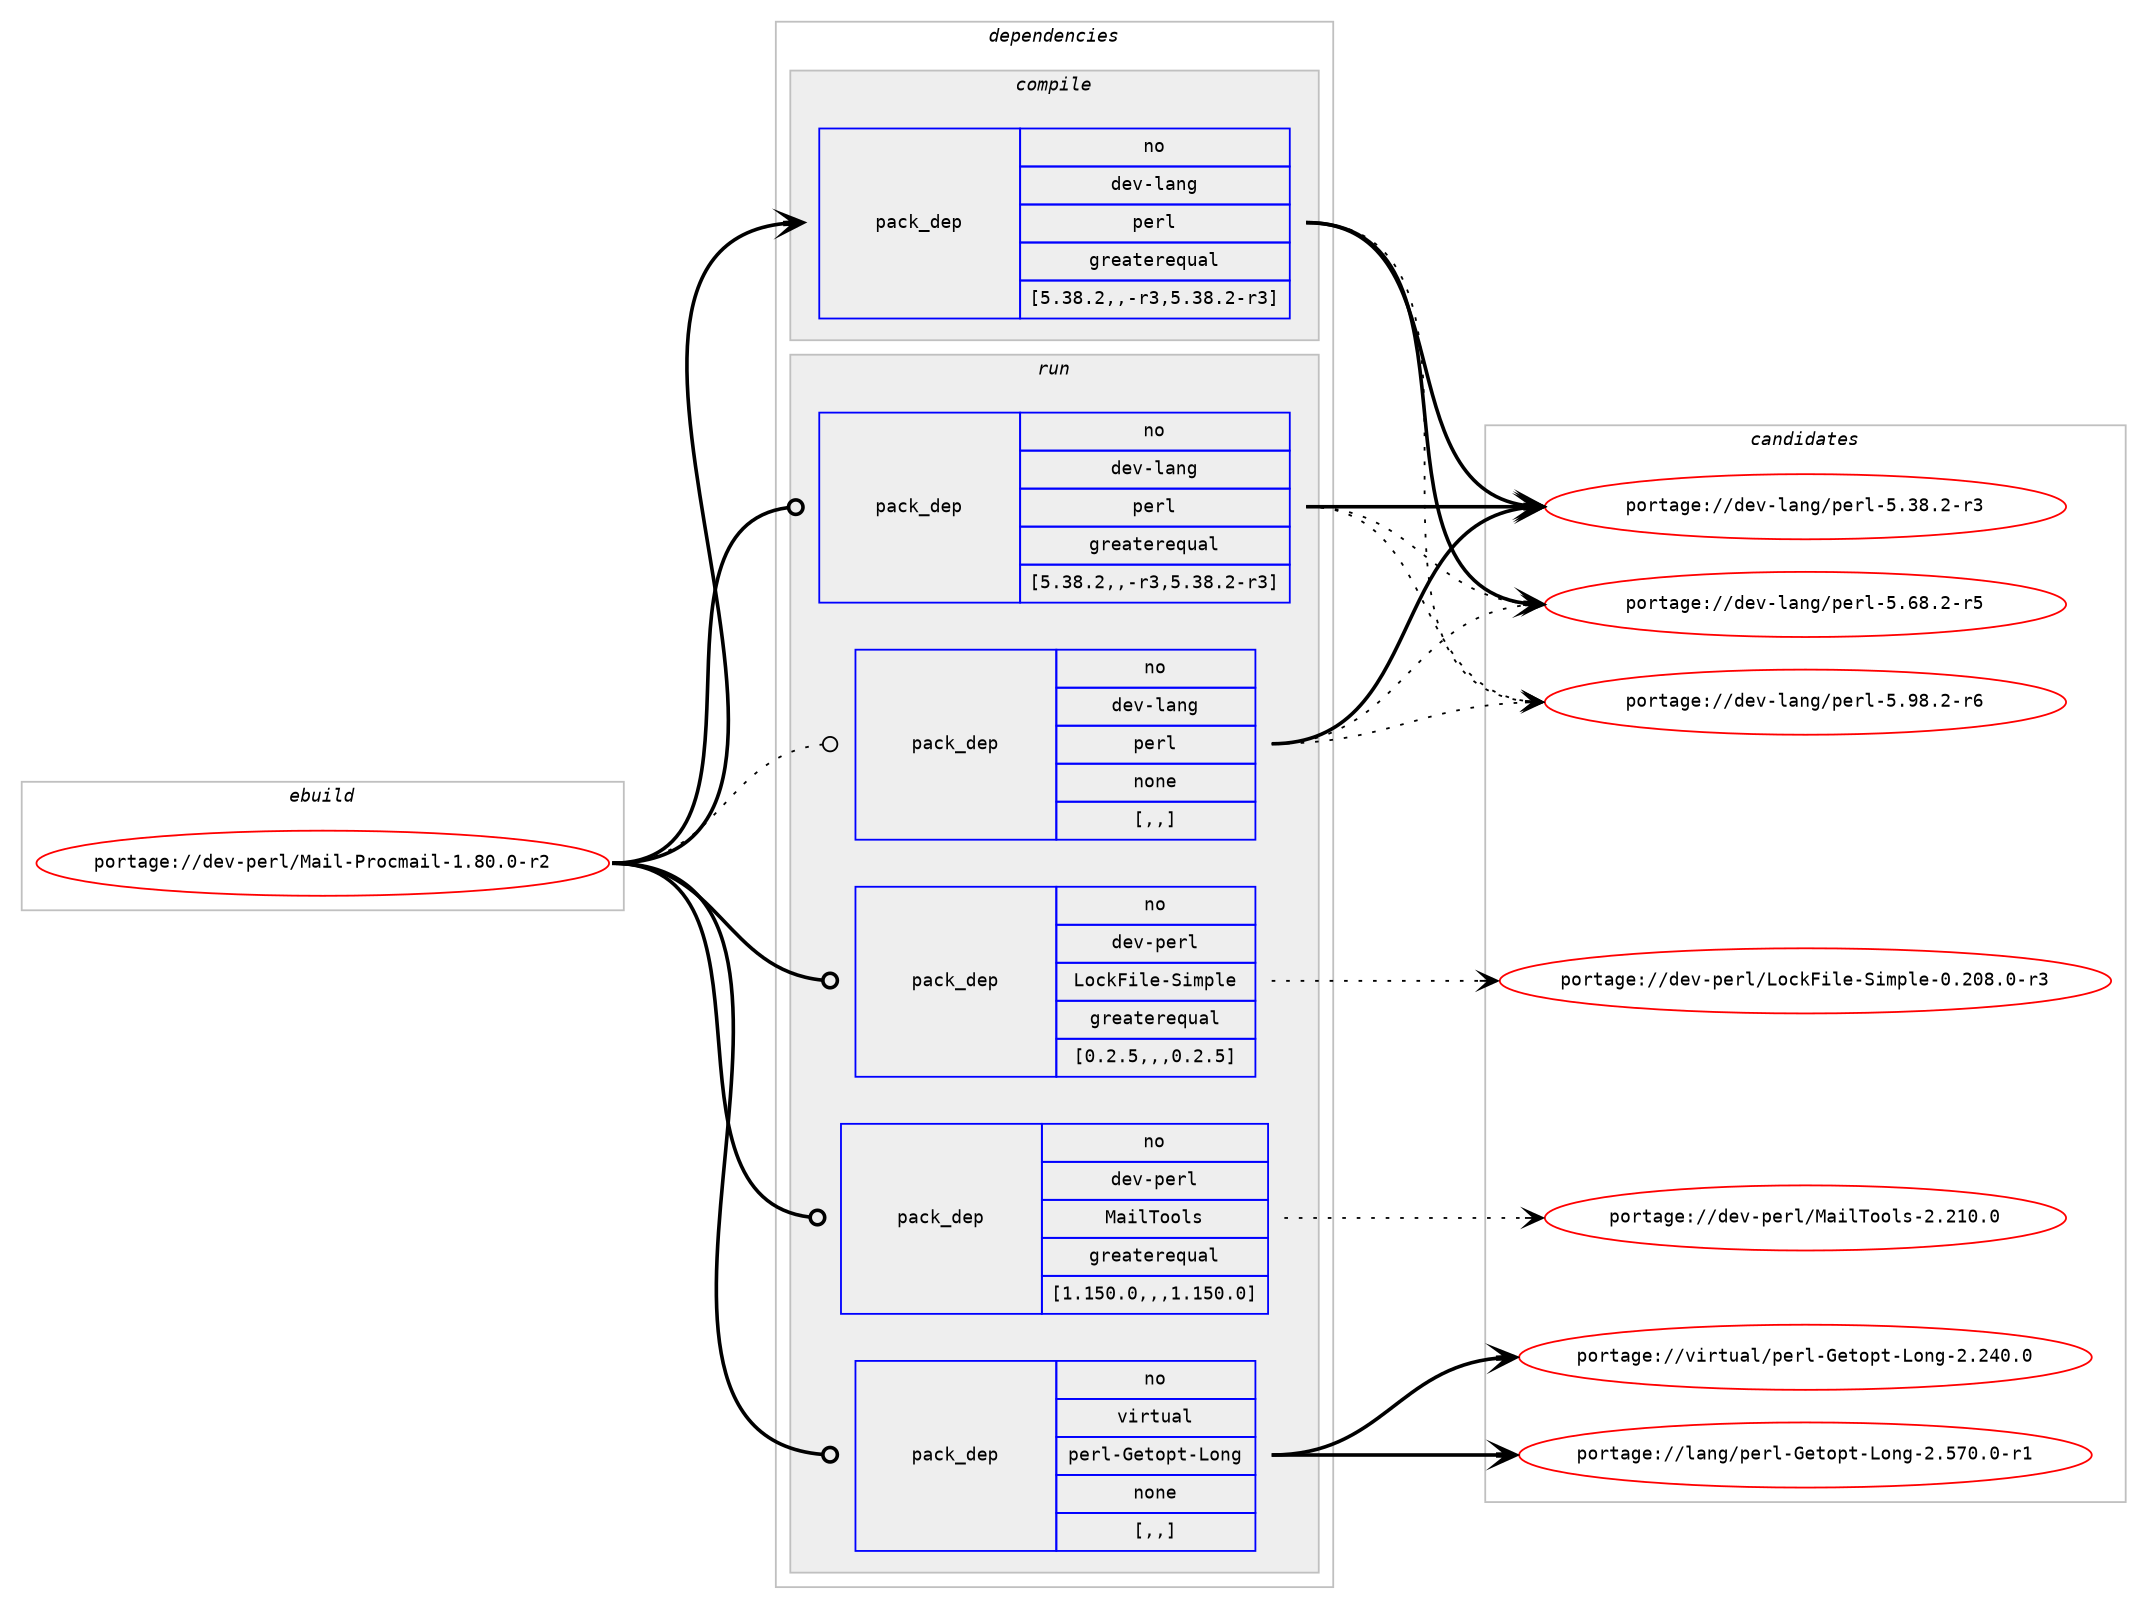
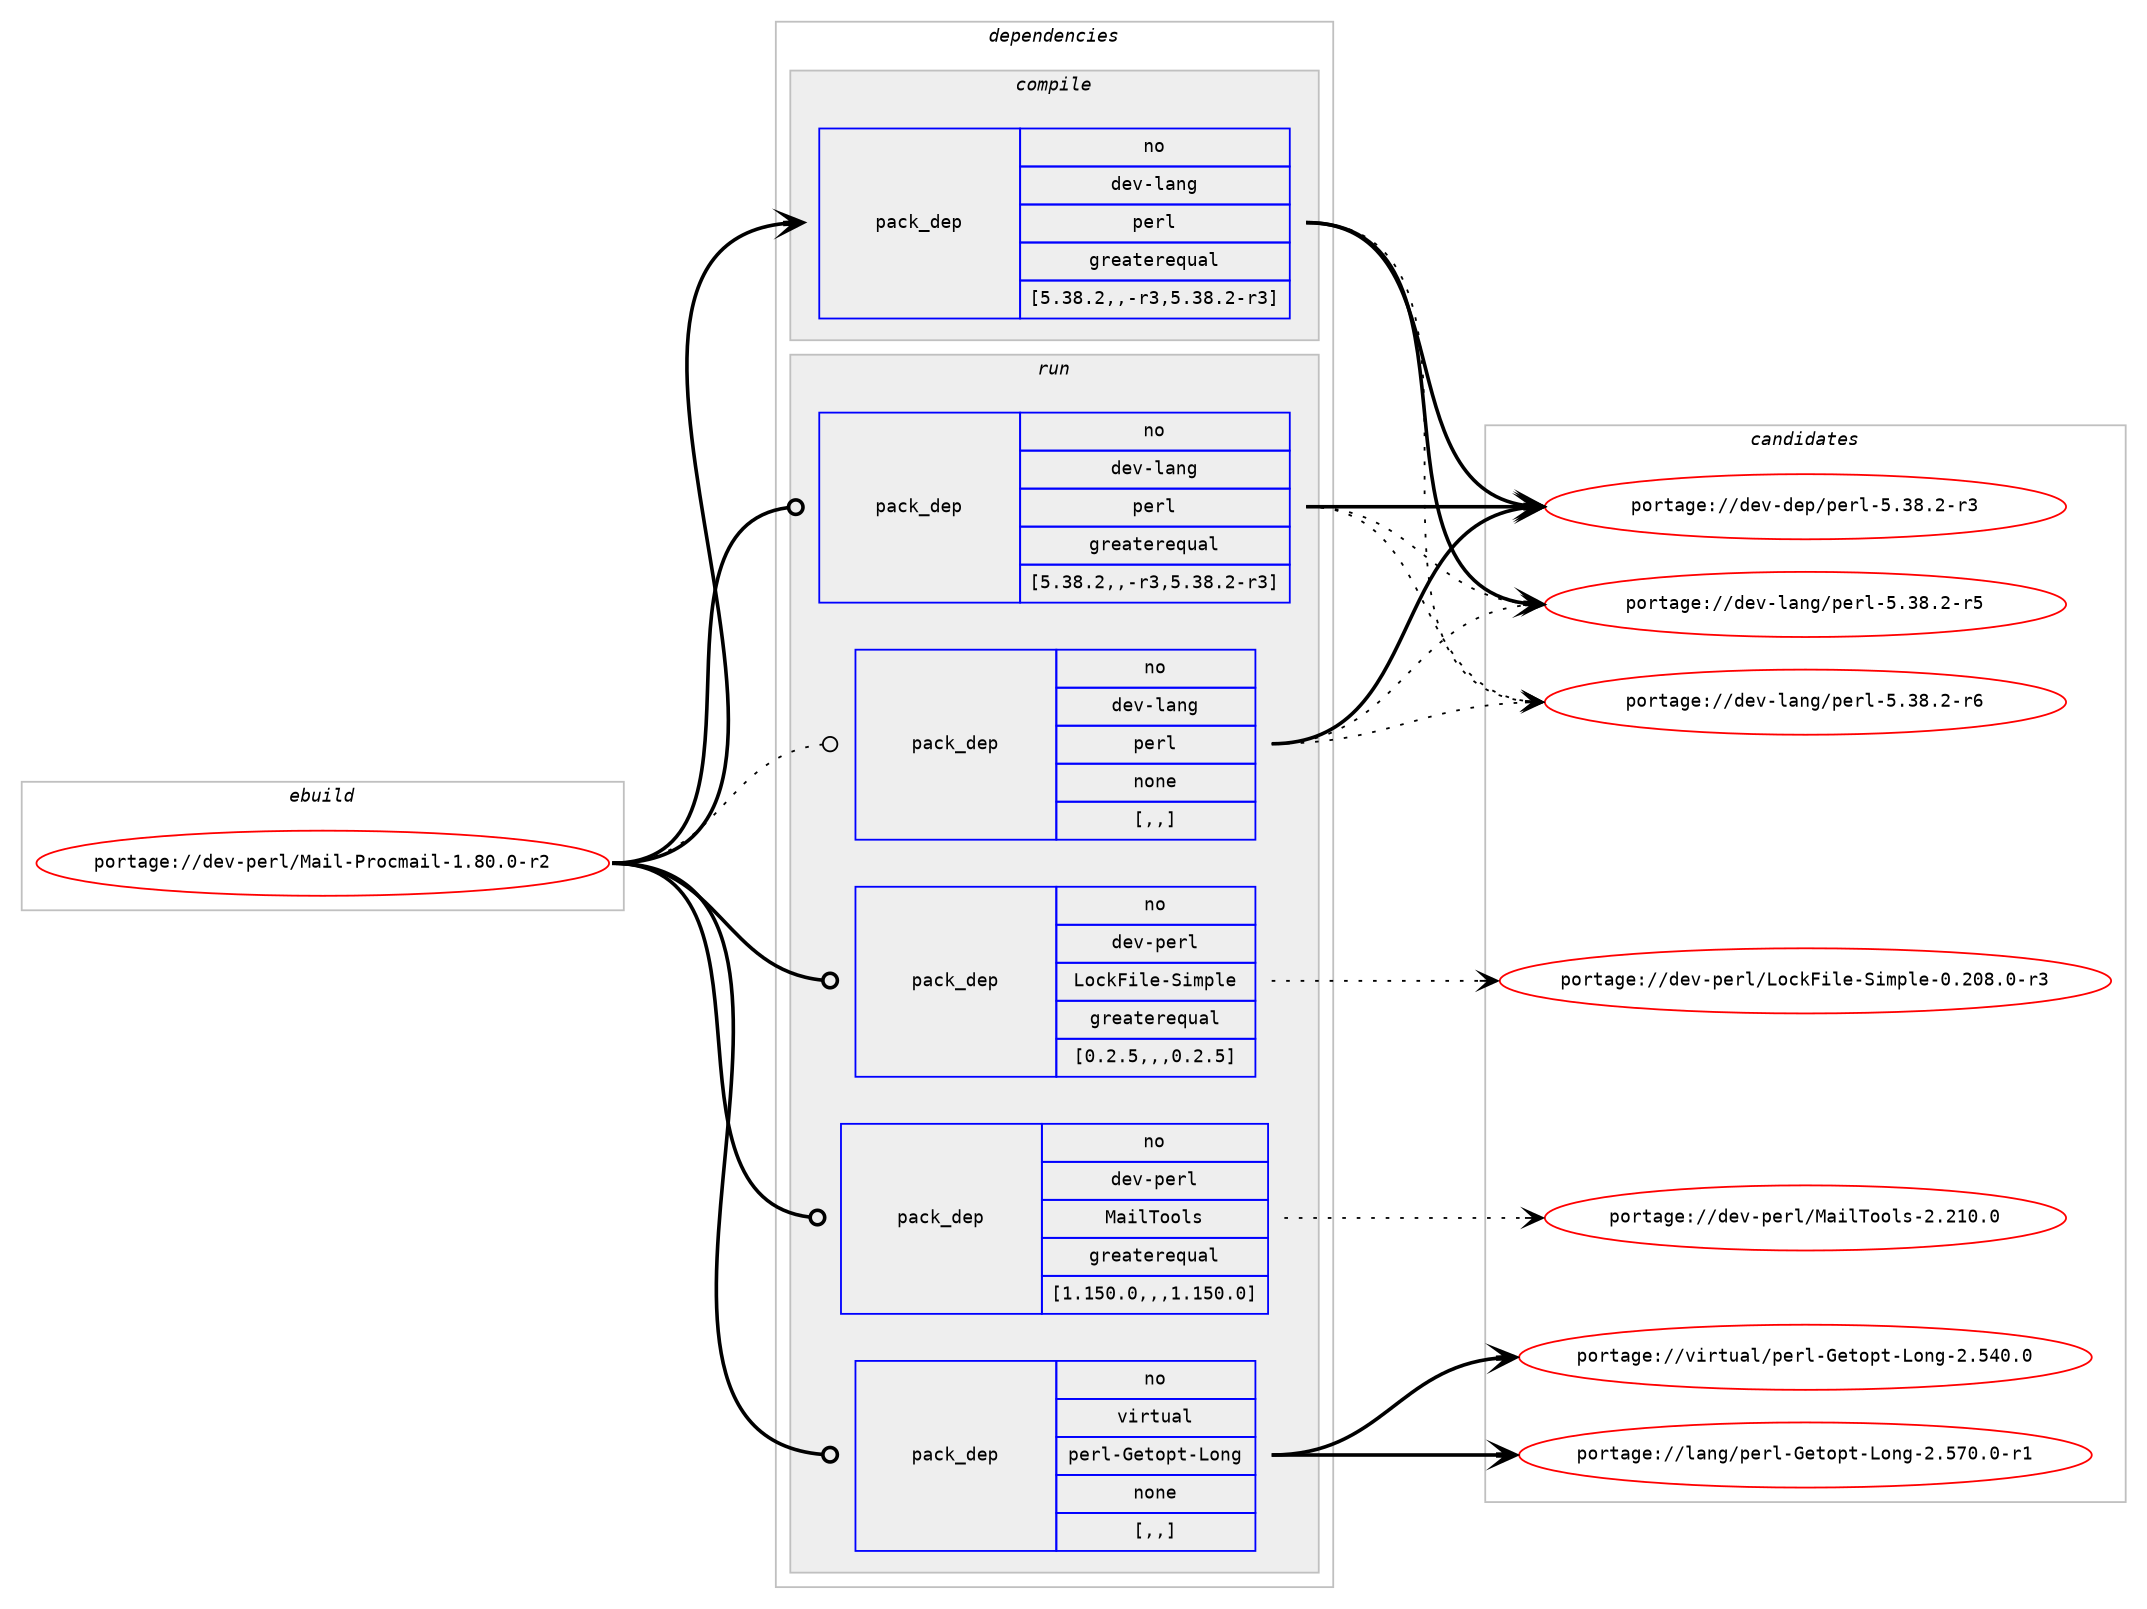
node "portage://dev-lang/perl-5.38.2-r3": label "portage://dev-lang/perl-5.38.2-r3" -> "portage://dev-dep/perl-5.38.2-r3"
node "portage://dev-lang/perl-5.68.2-r5": label "portage://dev-lang/perl-5.68.2-r5" -> "portage://dev-lang/perl-5.38.2-r5"
node "portage://dev-lang/perl-5.98.2-r6": label "portage://dev-lang/perl-5.98.2-r6" -> "portage://dev-lang/perl-5.38.2-r6"
node "portage://virtual/perl-Getopt-Long-2.240.0": label "portage://virtual/perl-Getopt-Long-2.240.0" -> "portage://virtual/perl-Getopt-Long-2.540.0"
